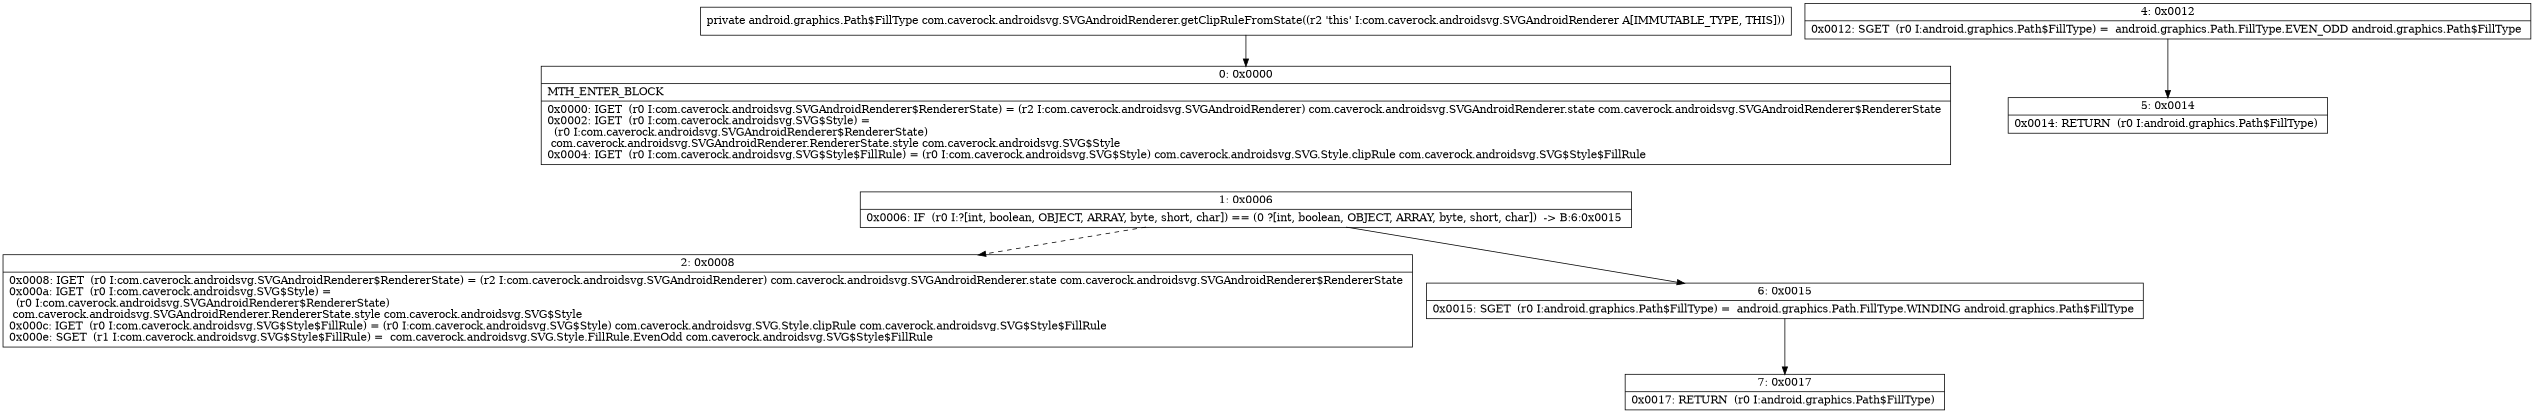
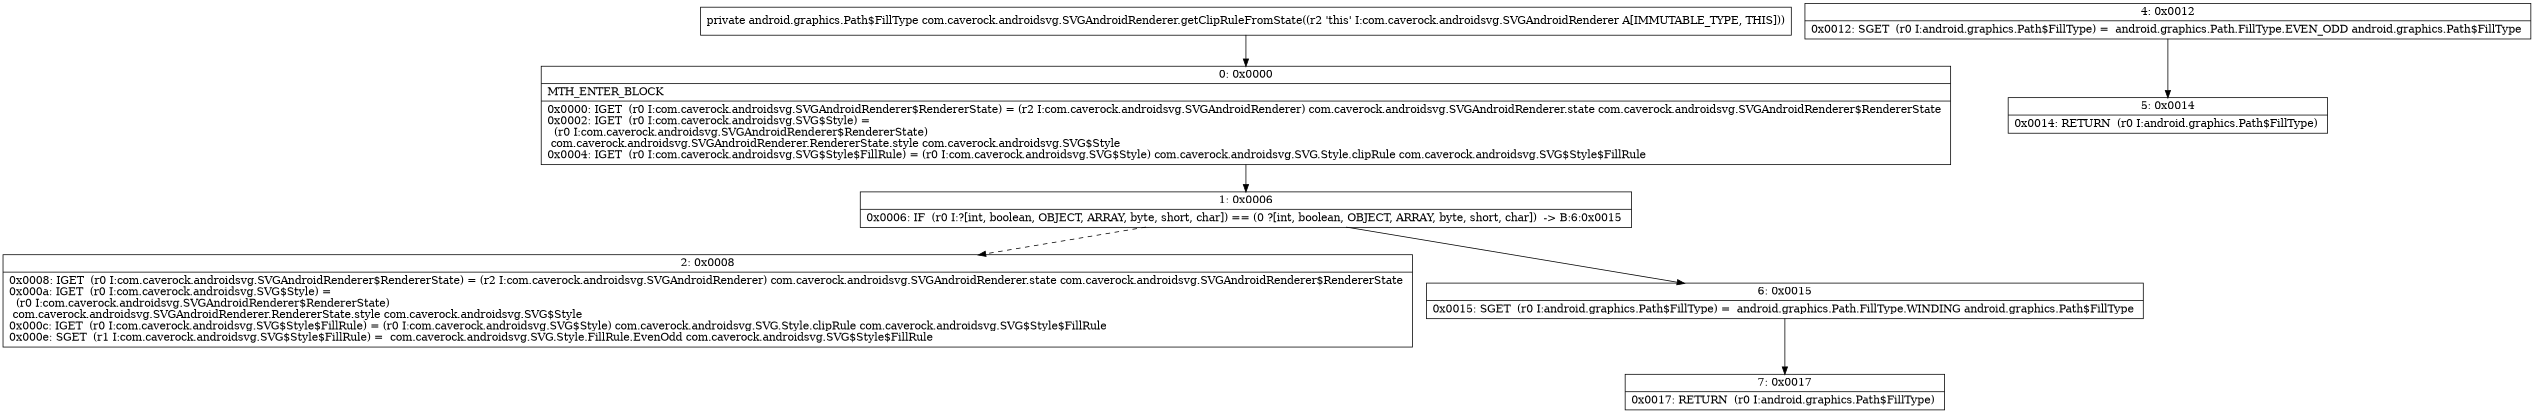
edge "0: 0x0000" -> "1: 0x0006": added
